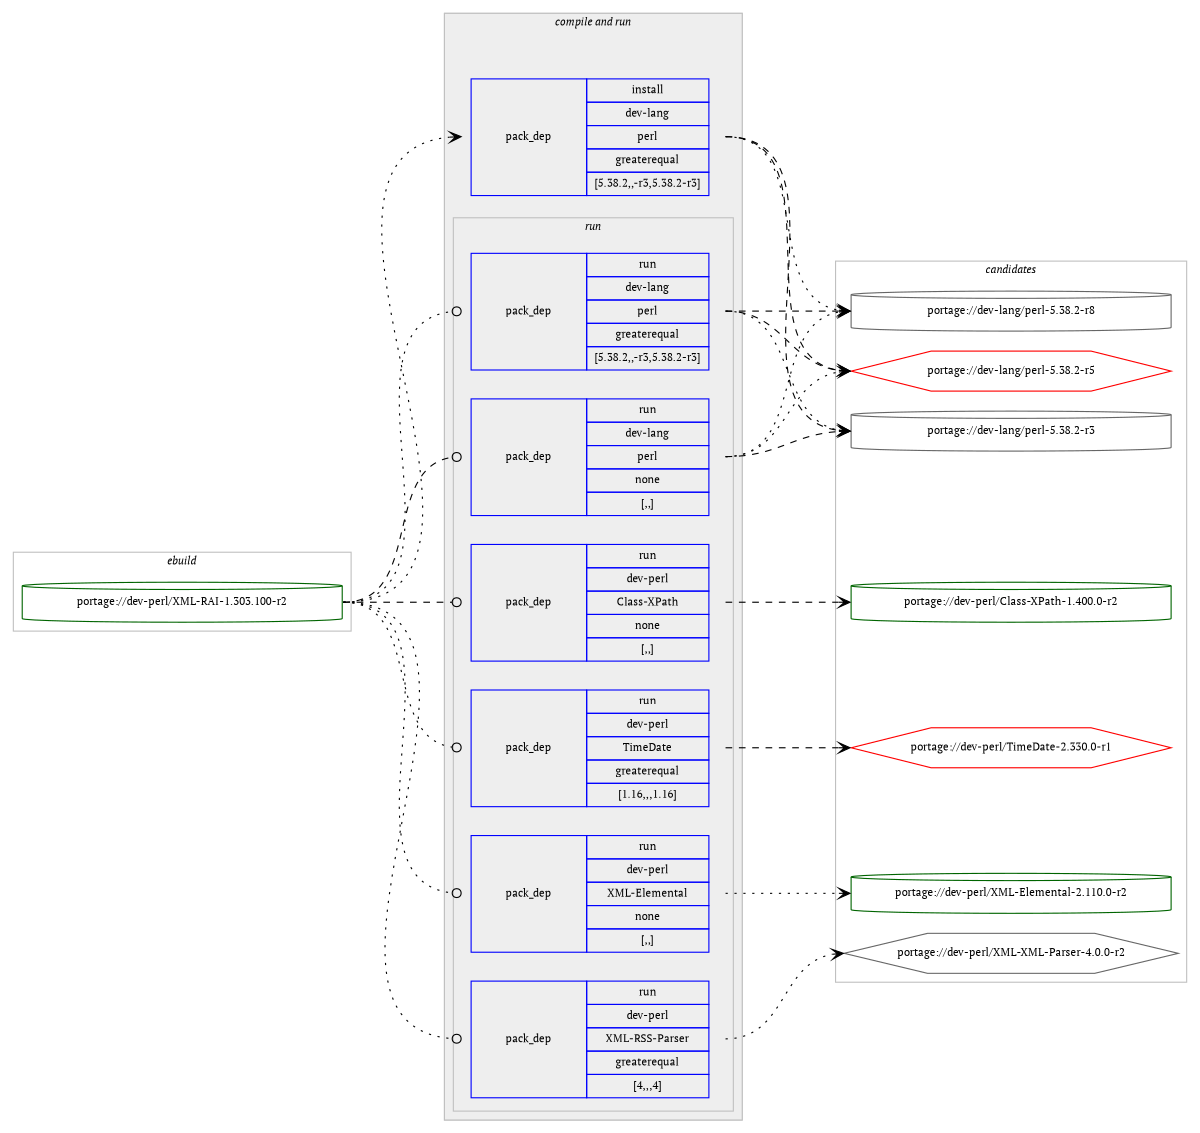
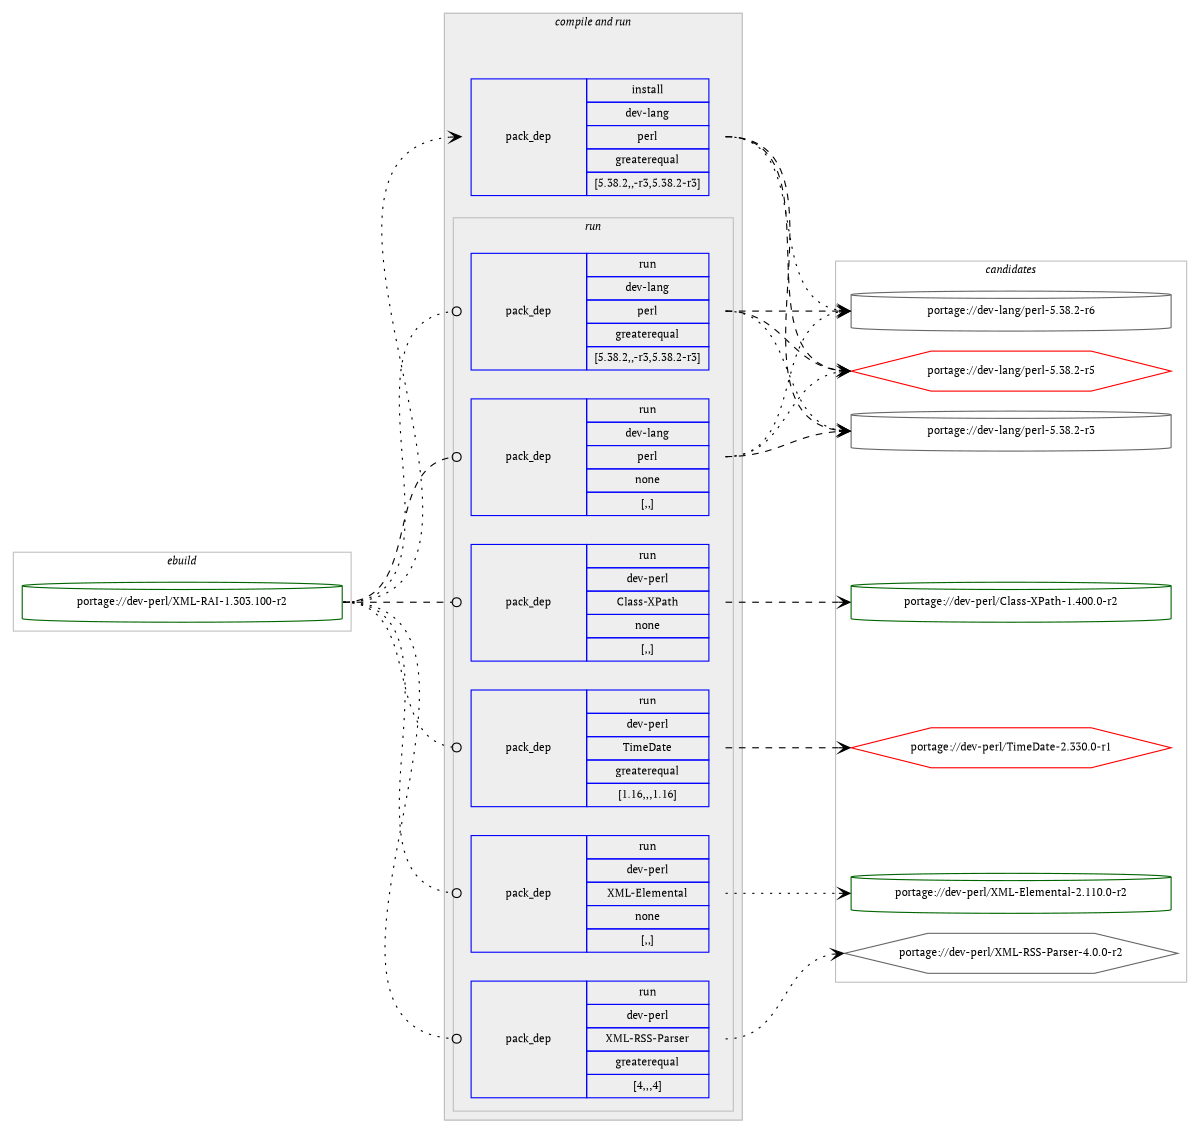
node "portage://dev-lang/perl-5.38.2-r8": label "portage://dev-lang/perl-5.38.2-r8" -> "portage://dev-lang/perl-5.38.2-r6"
node "portage://dev-perl/XML-XML-Parser-4.0.0-r2": label "portage://dev-perl/XML-XML-Parser-4.0.0-r2" -> "portage://dev-perl/XML-RSS-Parser-4.0.0-r2"
